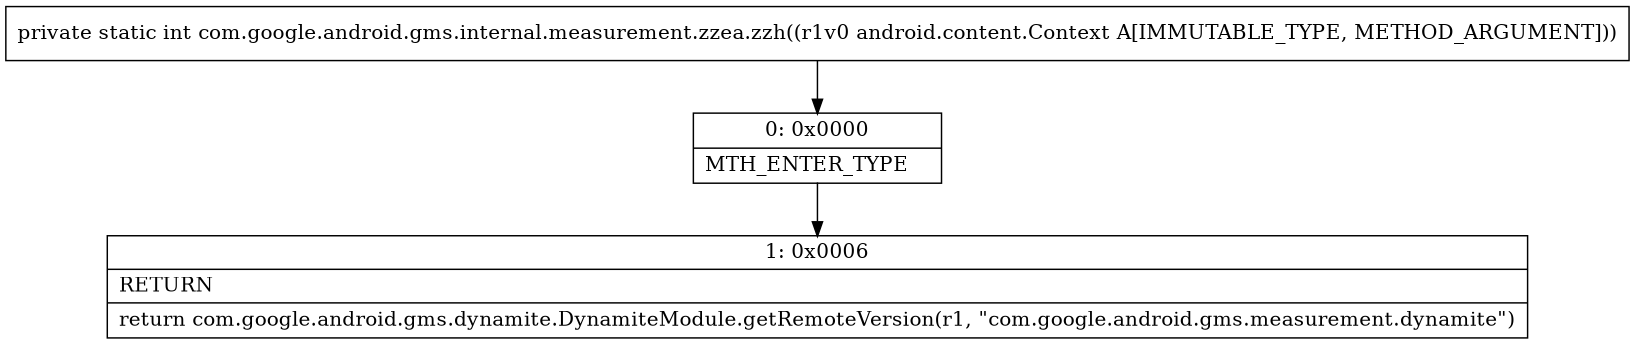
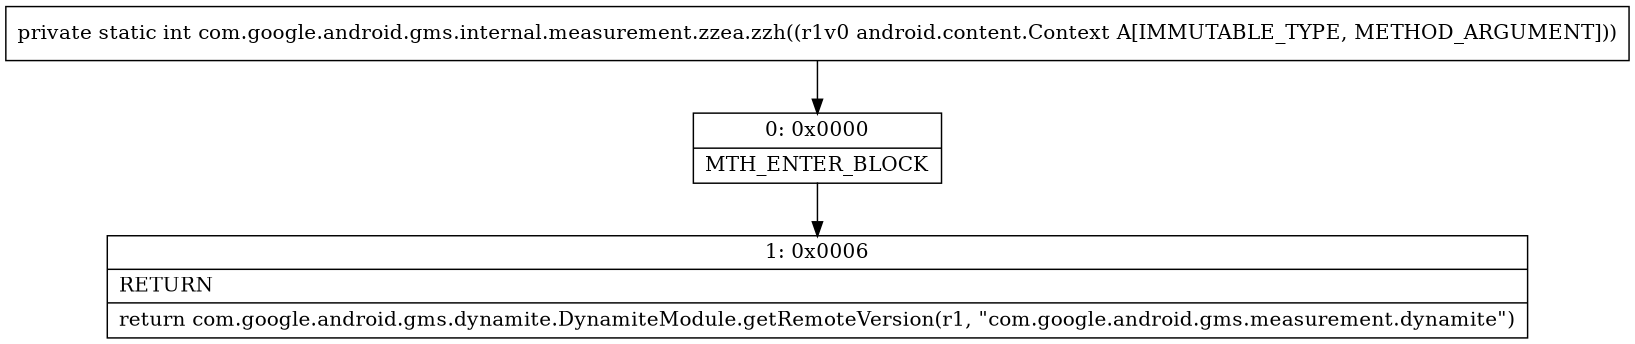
node "0: 0x0000": text "MTH_ENTER_TYPE" -> "MTH_ENTER_BLOCK"
